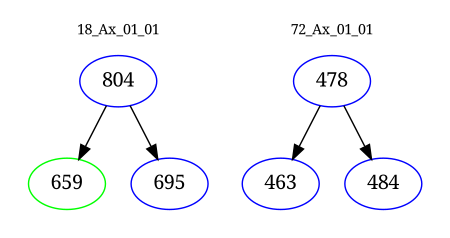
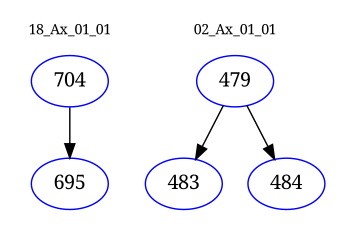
cluster "72_Ax_01_01": label "72_Ax_01_01" -> "02_Ax_01_01"
node "804": label "804" -> "704"
node "478": label "478" -> "479"
node "659": removed
node "463": label "463" -> "483"
